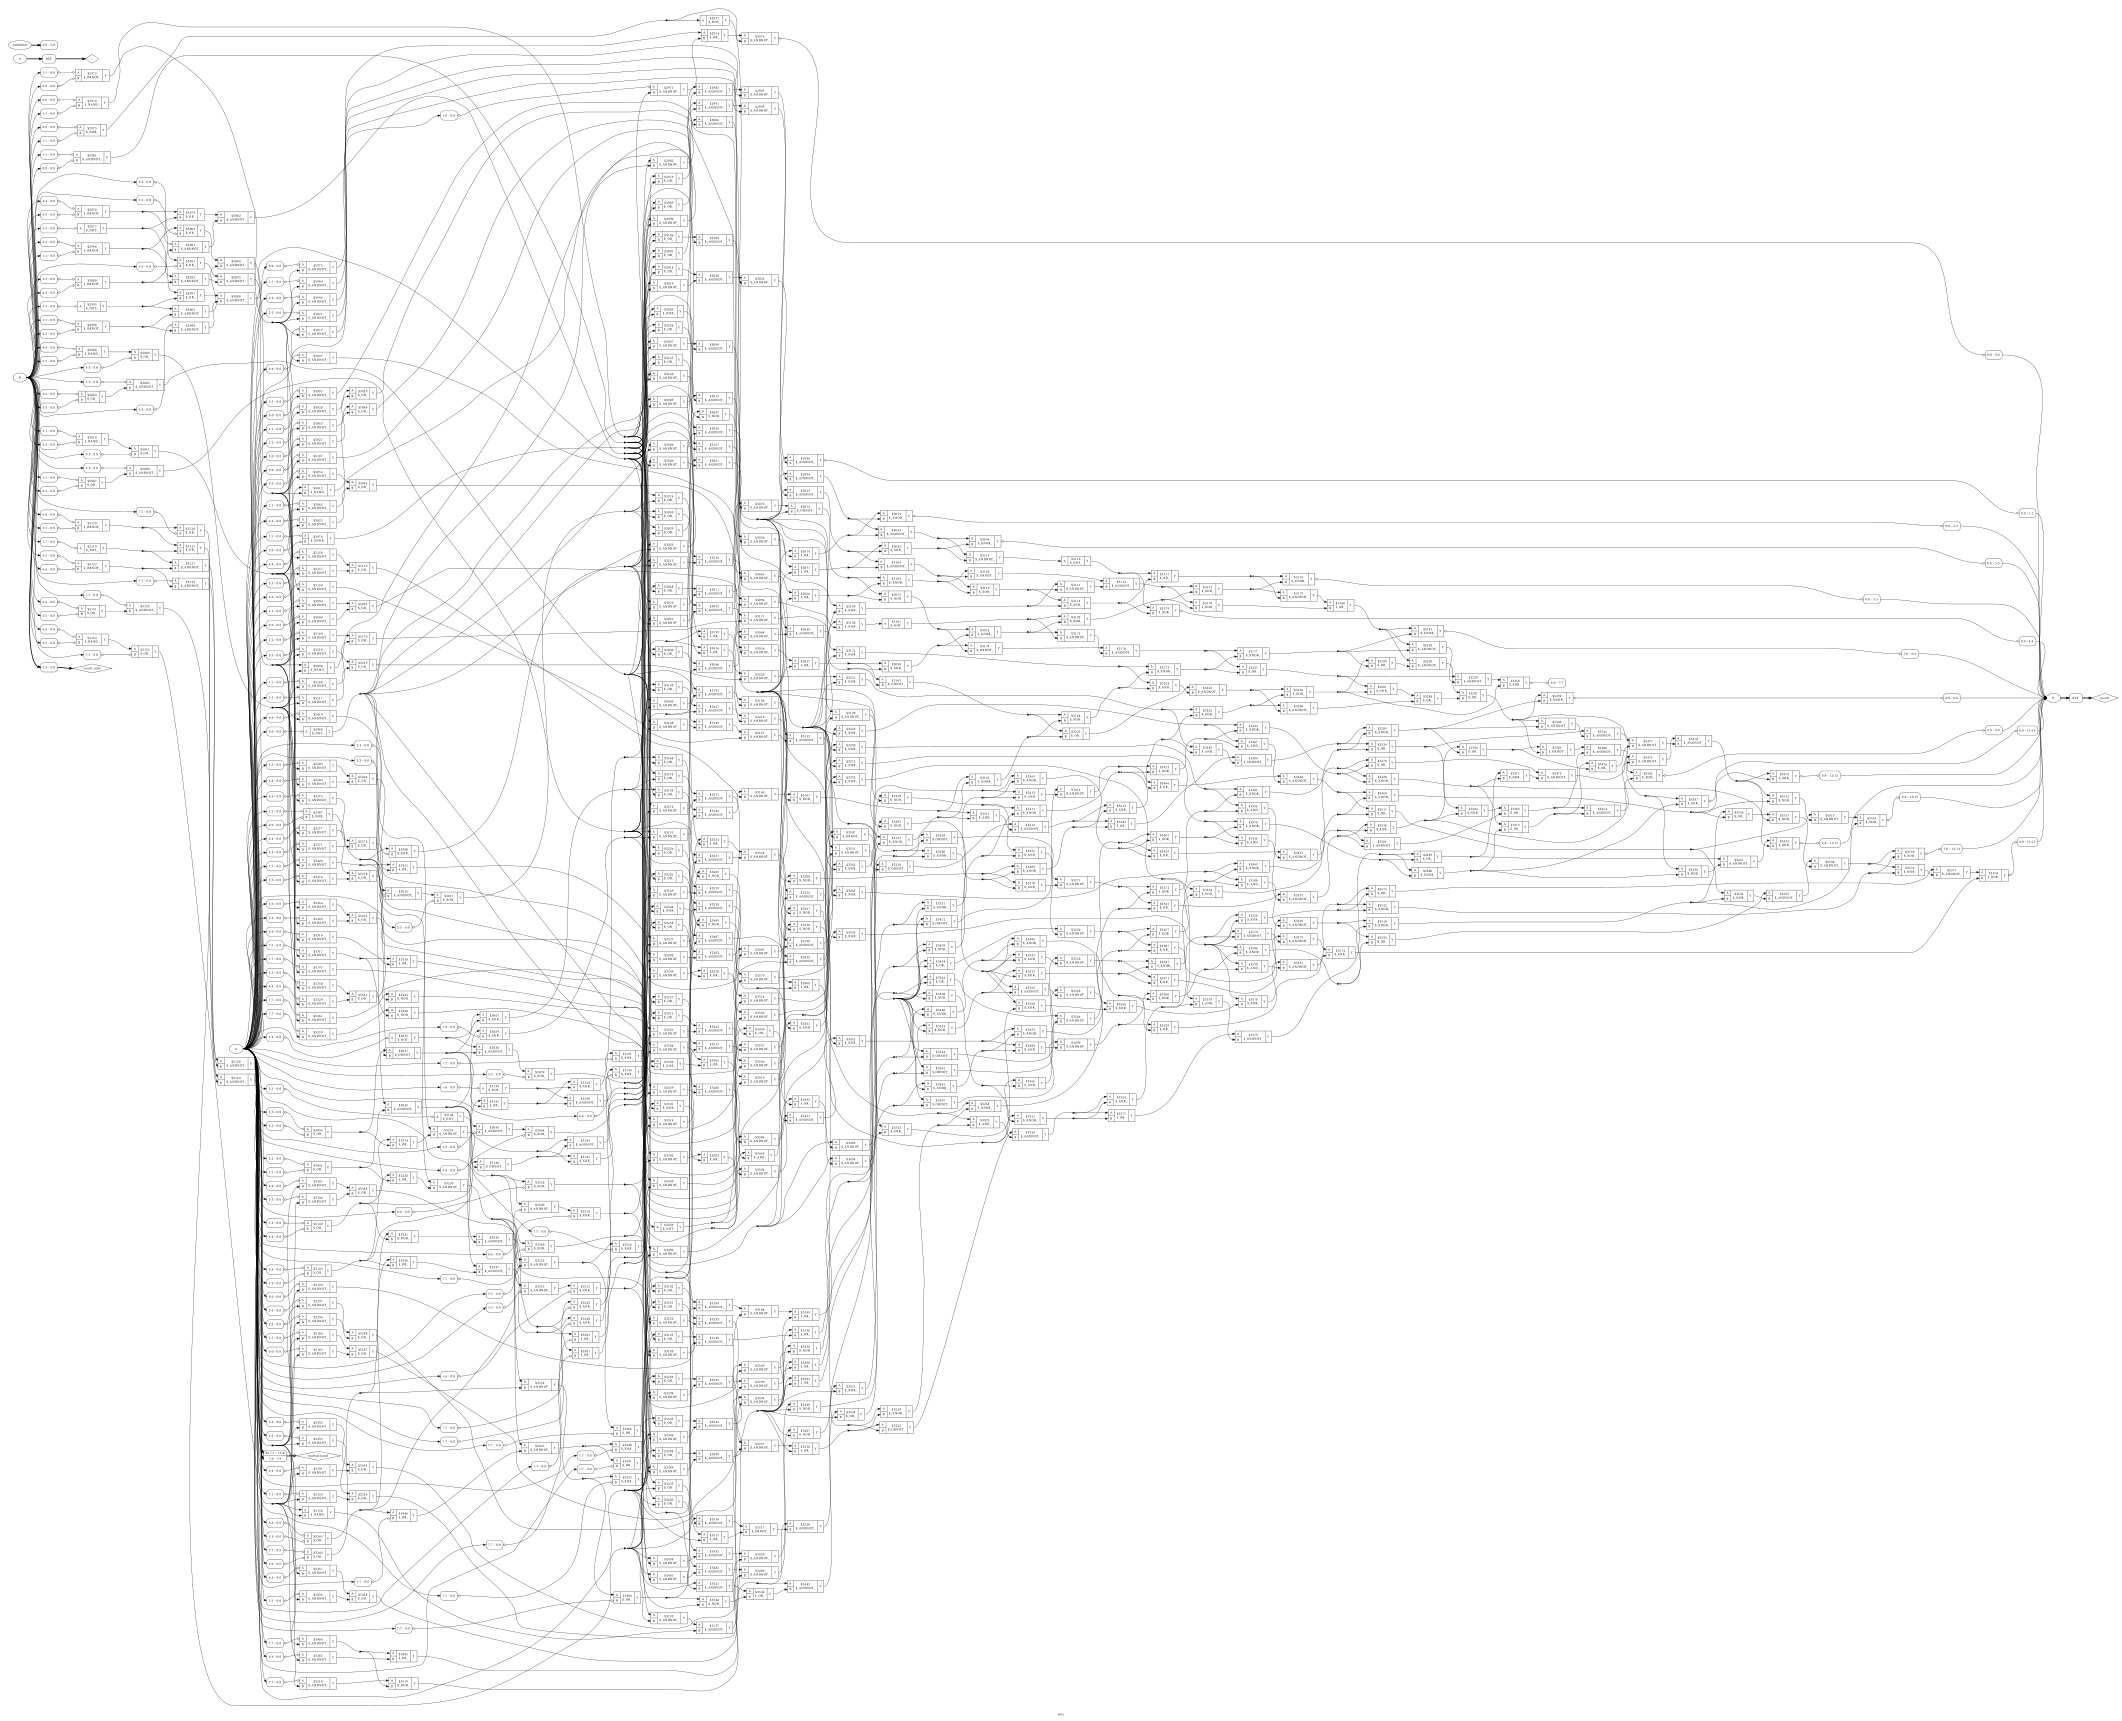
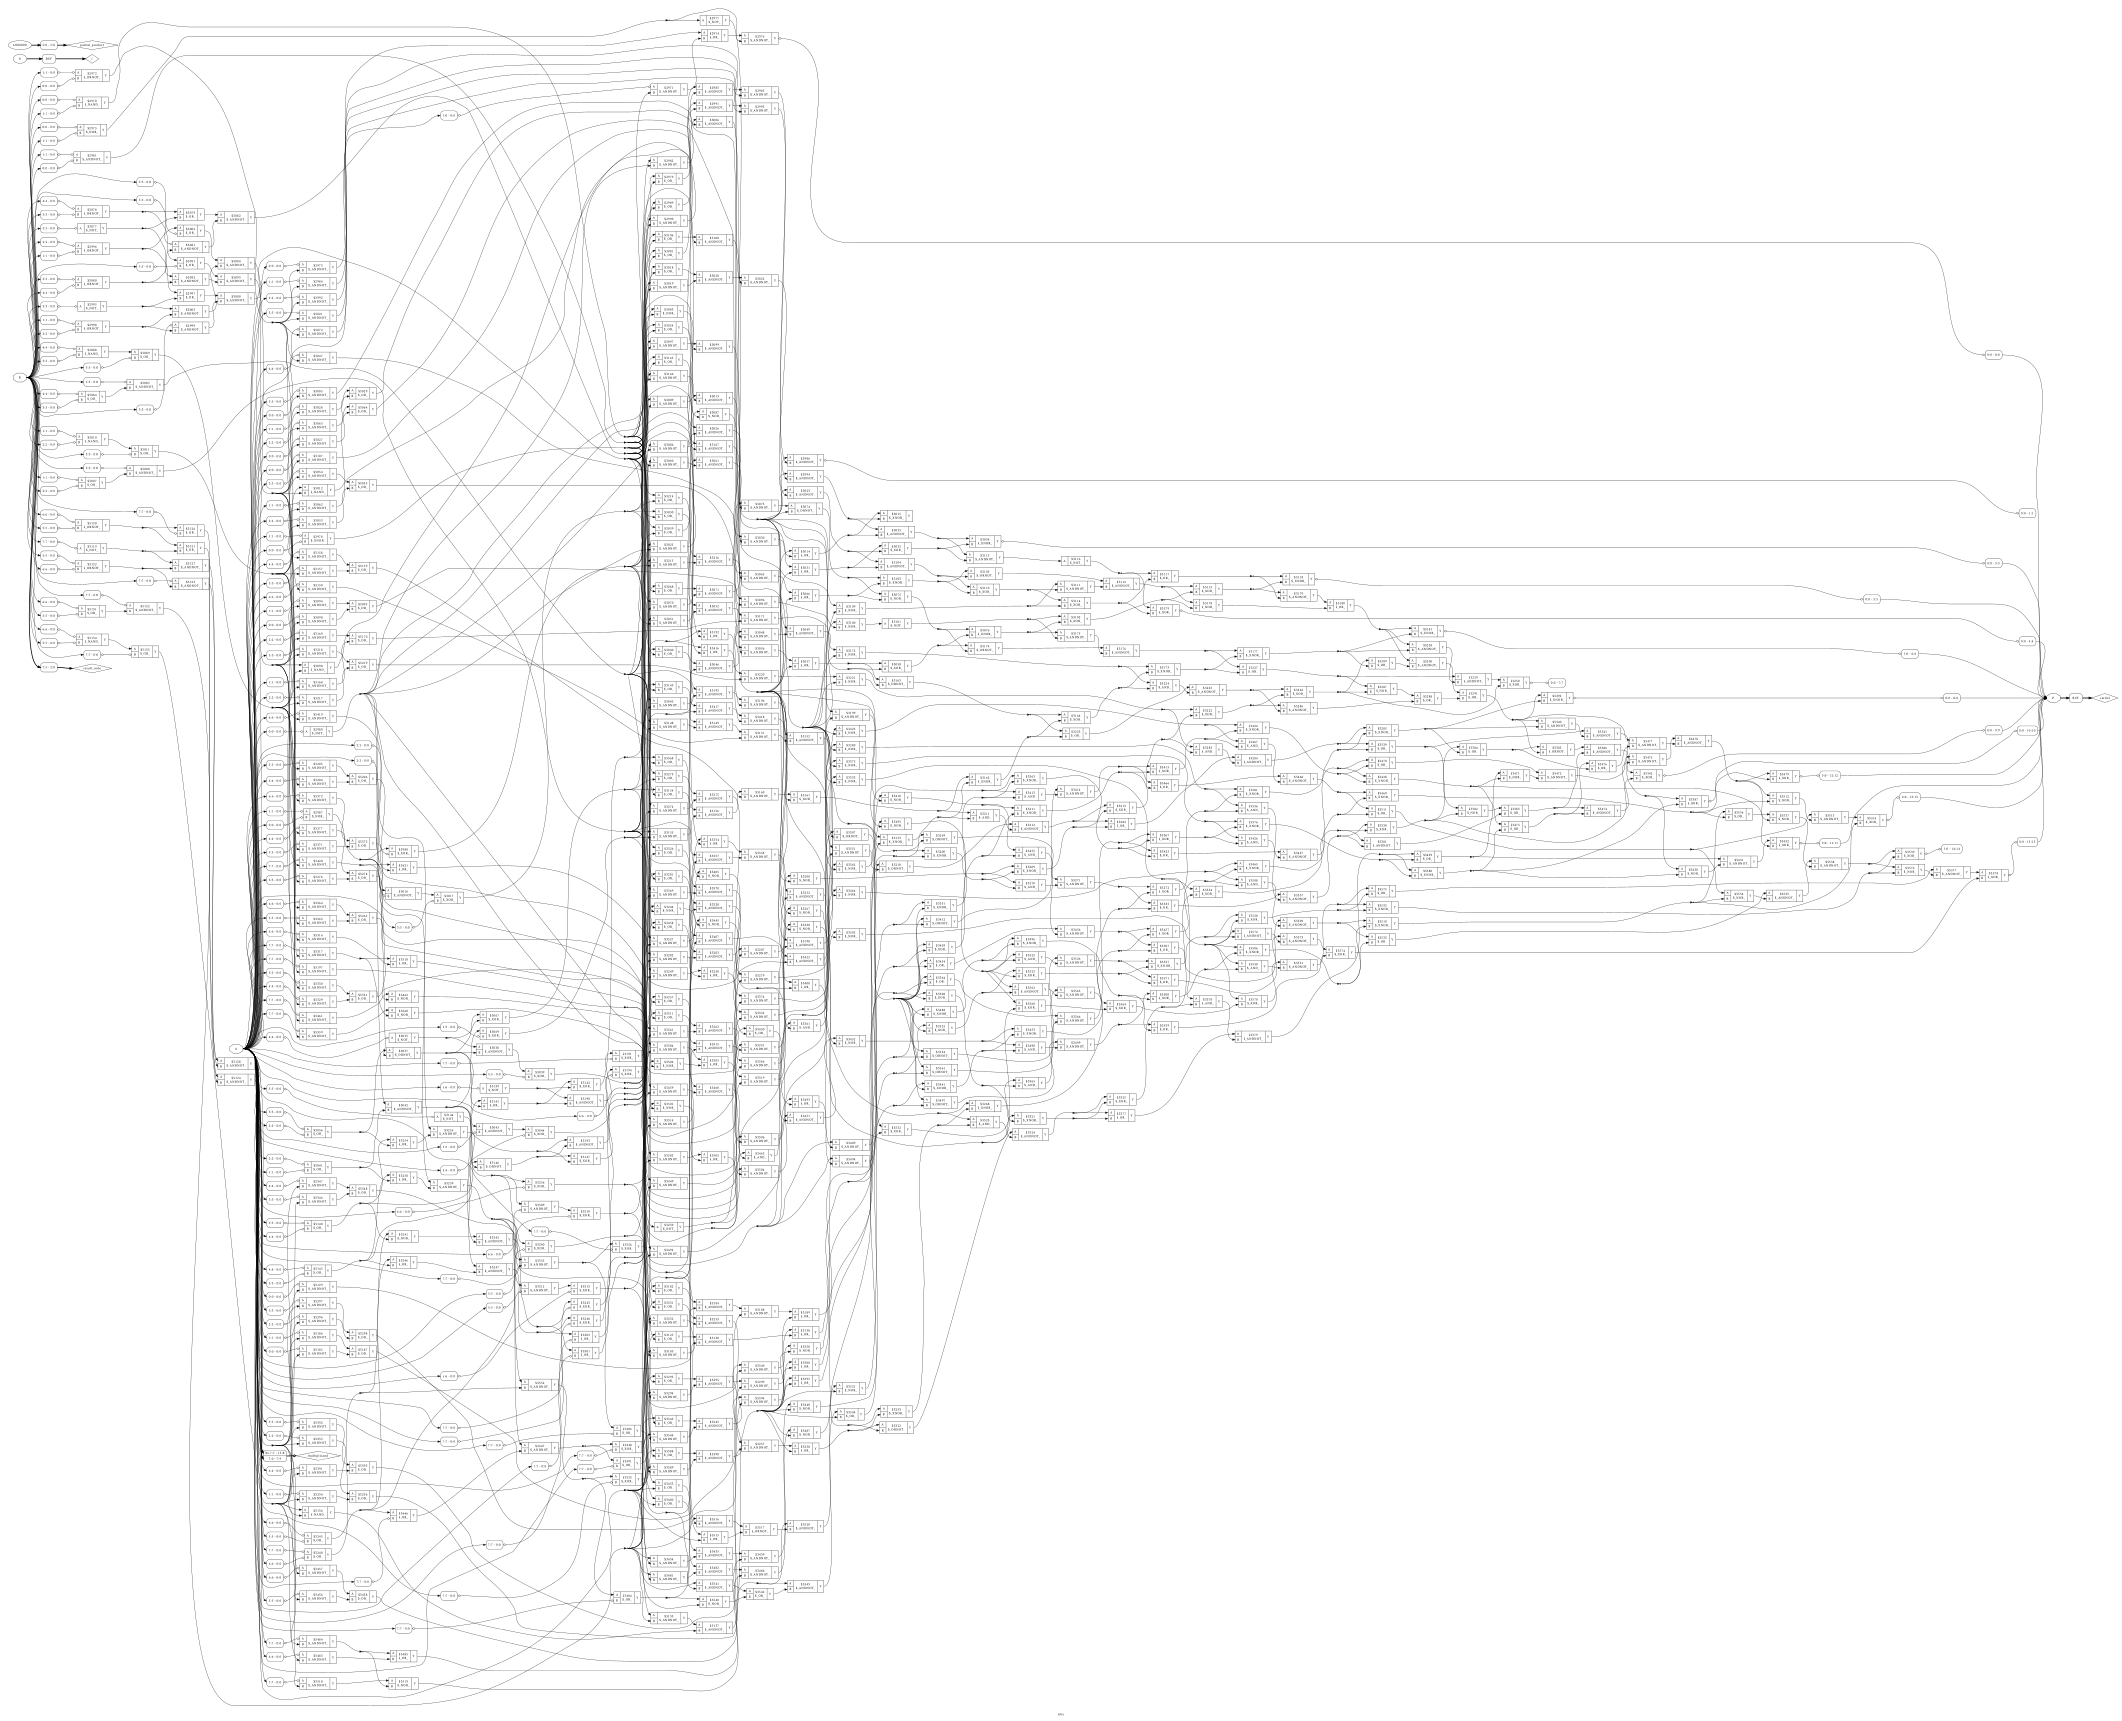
node "partial_product": added
node "0:0 - 2:2": removed
edge "0:0 - 1:1" -> "P": removed
node "result": label "result" -> "partial"
edge "0:0 - 14:14" -> "P": removed
